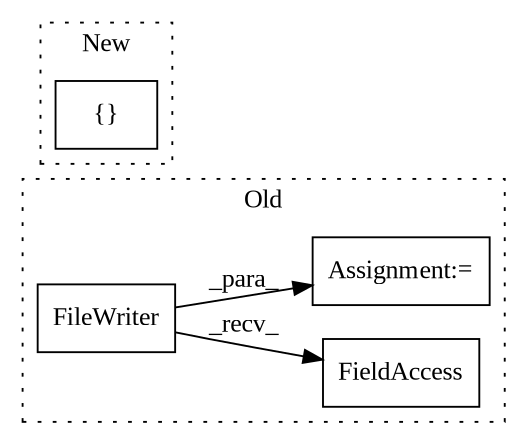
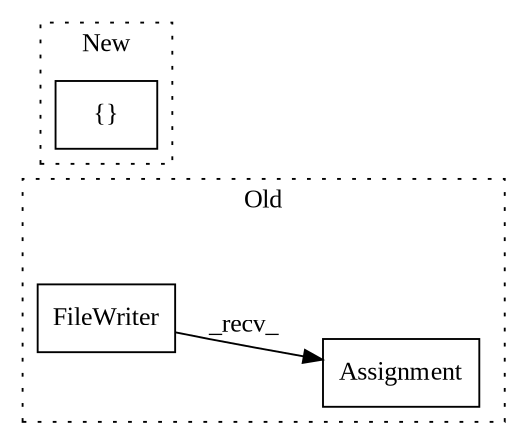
node "Assignment:=": removed
node "FieldAccess": label "FieldAccess" -> "Assignment"
